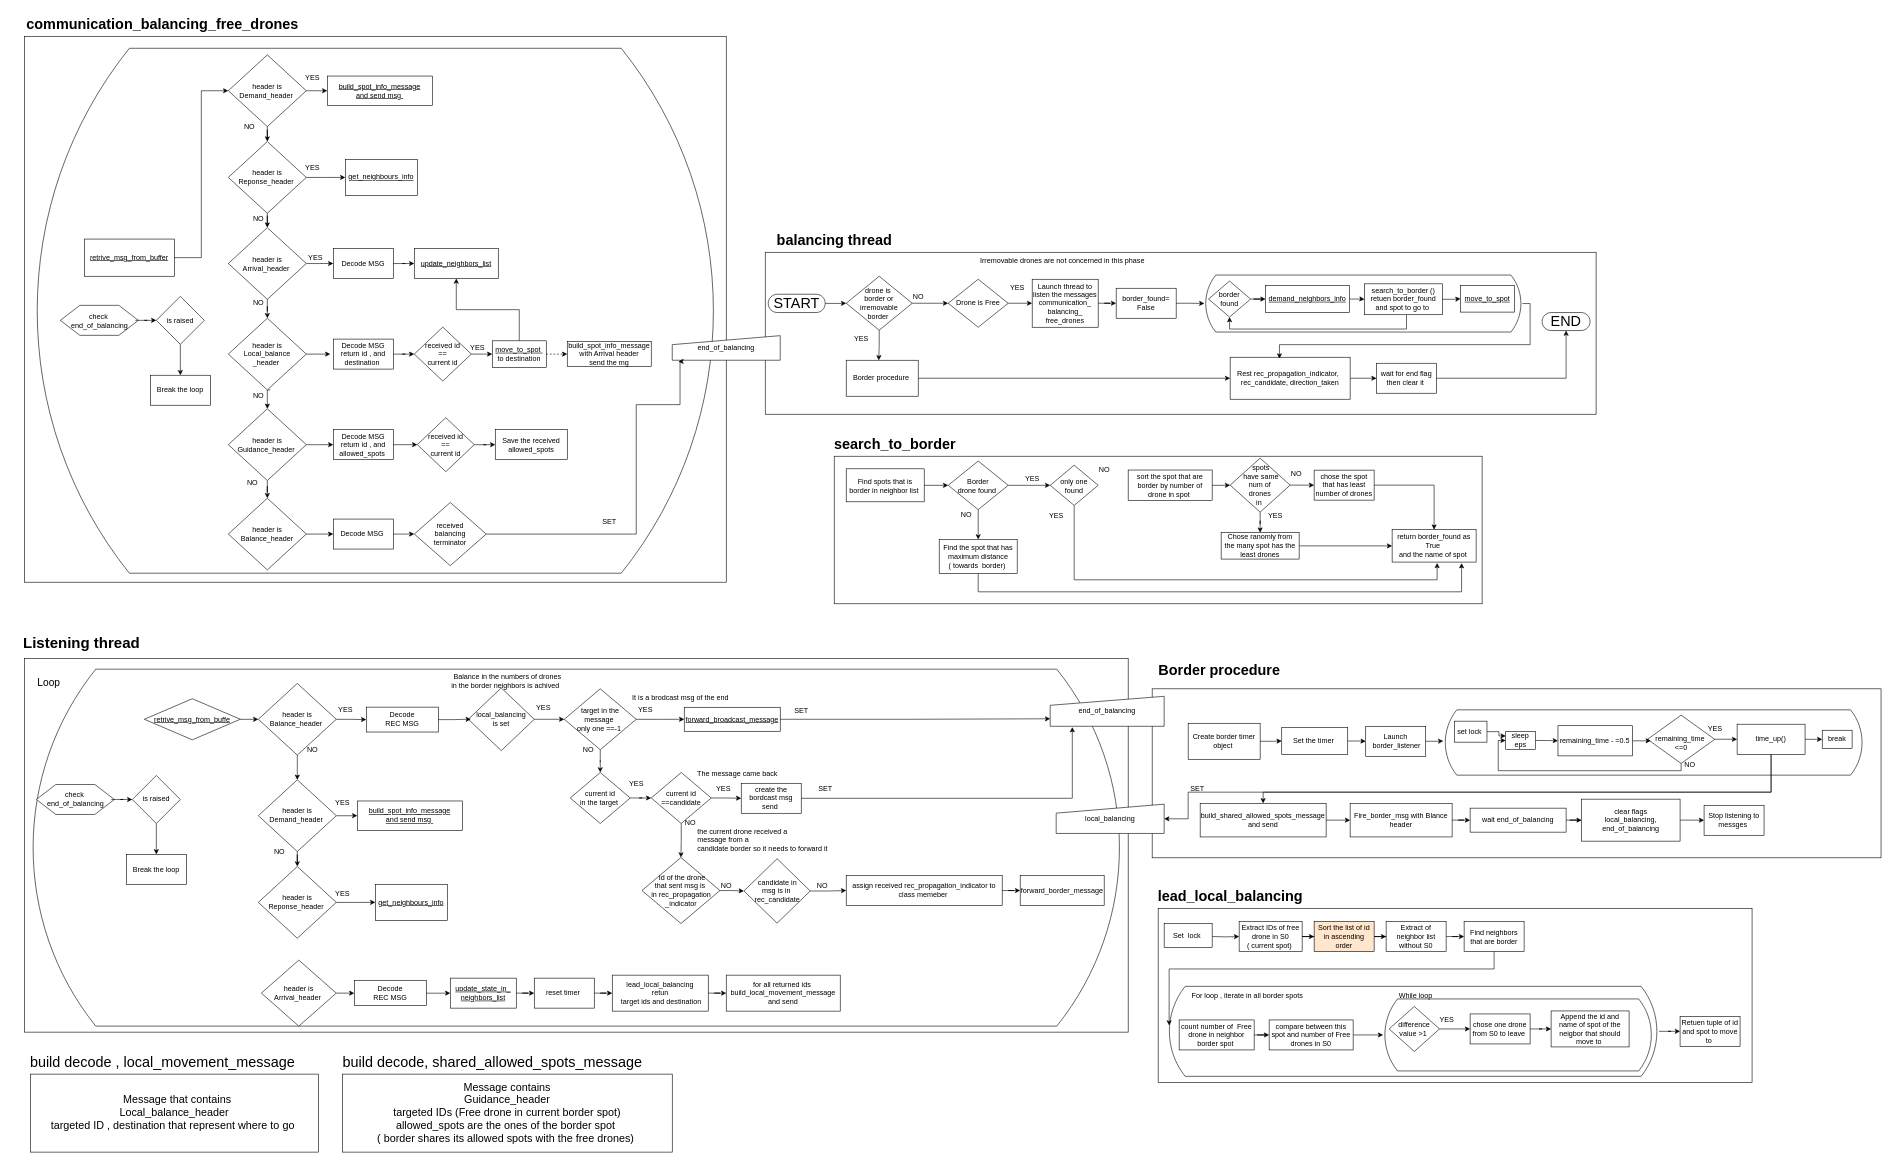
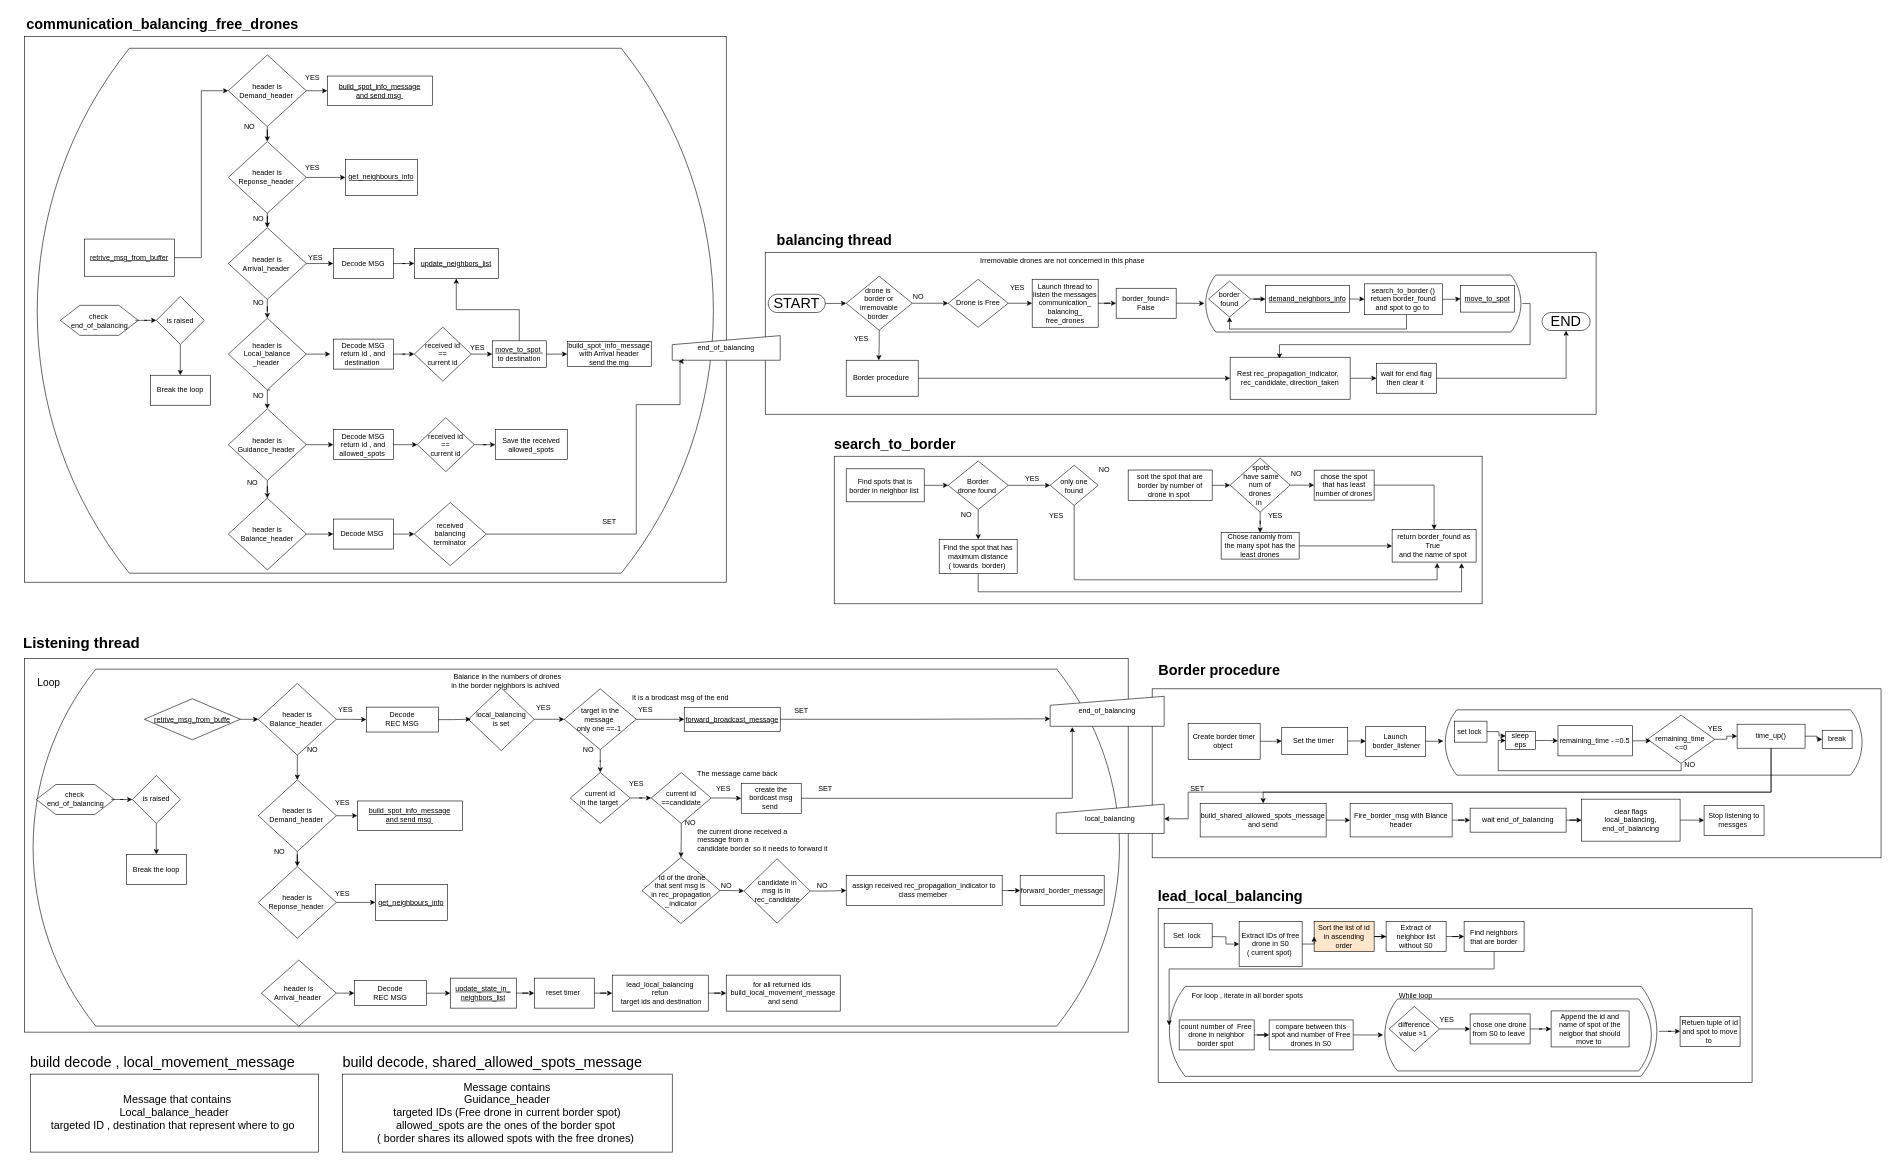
edge "move_to_spot to destination" -> "build_spot_info_message with Arrival header send the mg": style dashed -> solid
node "time_up()": size 68x30 -> 68x24
node "Extract IDs of free drone in S0 ( current spot)": size 63x30 -> 63x45
